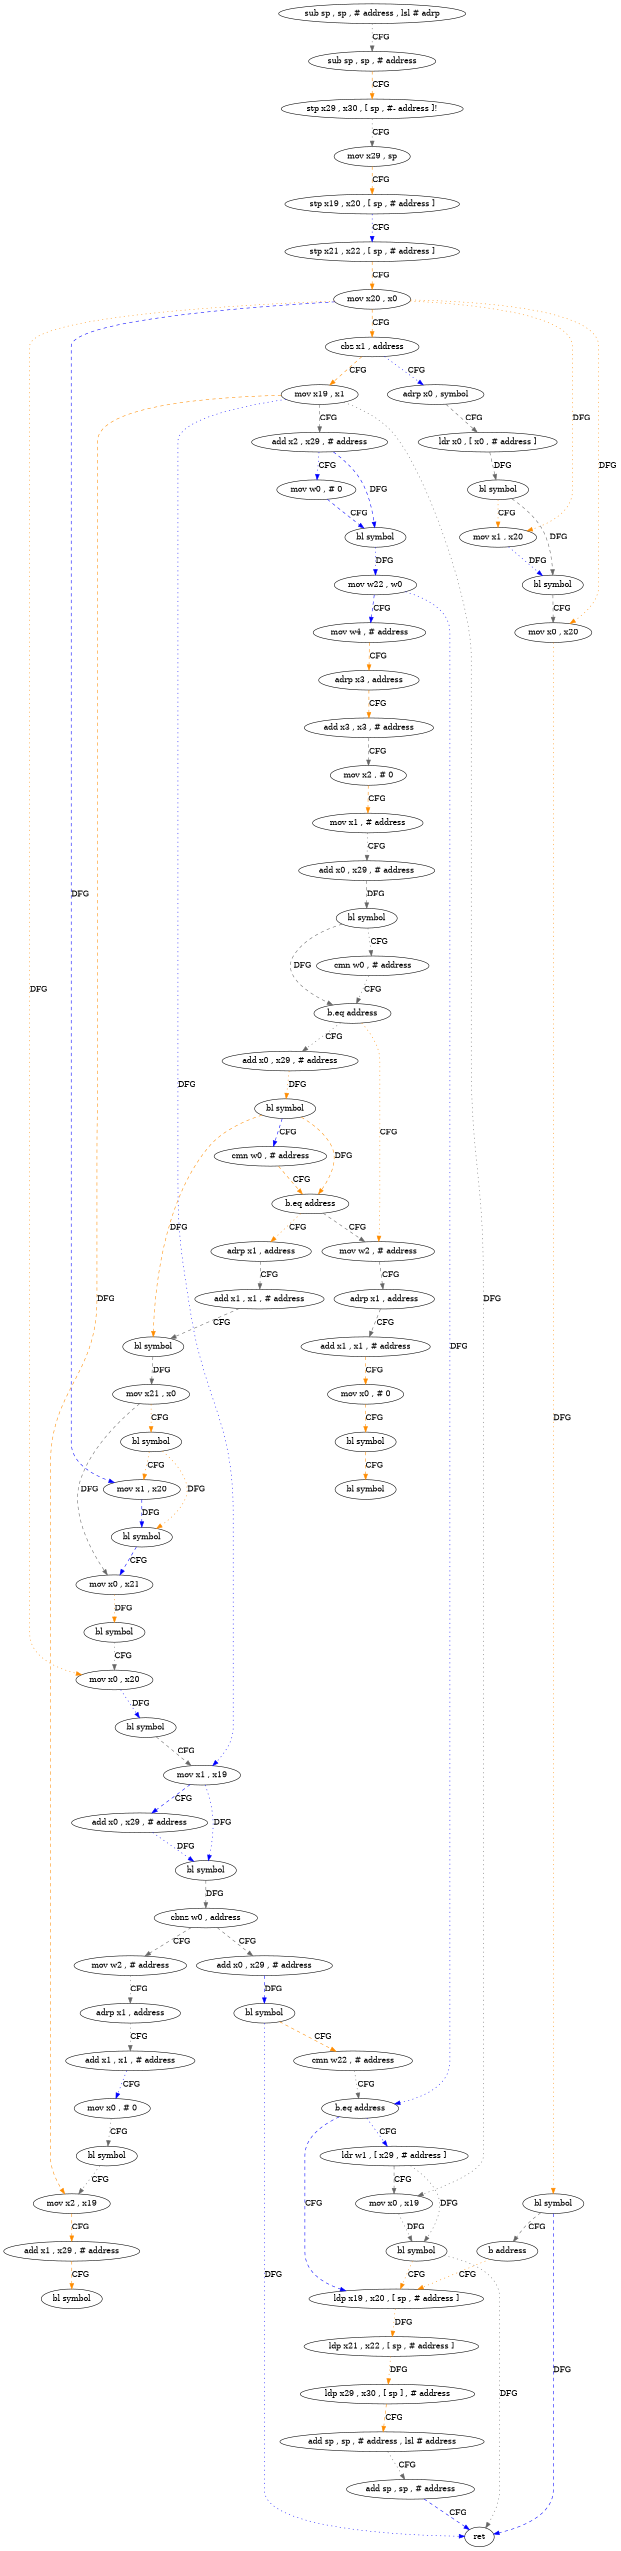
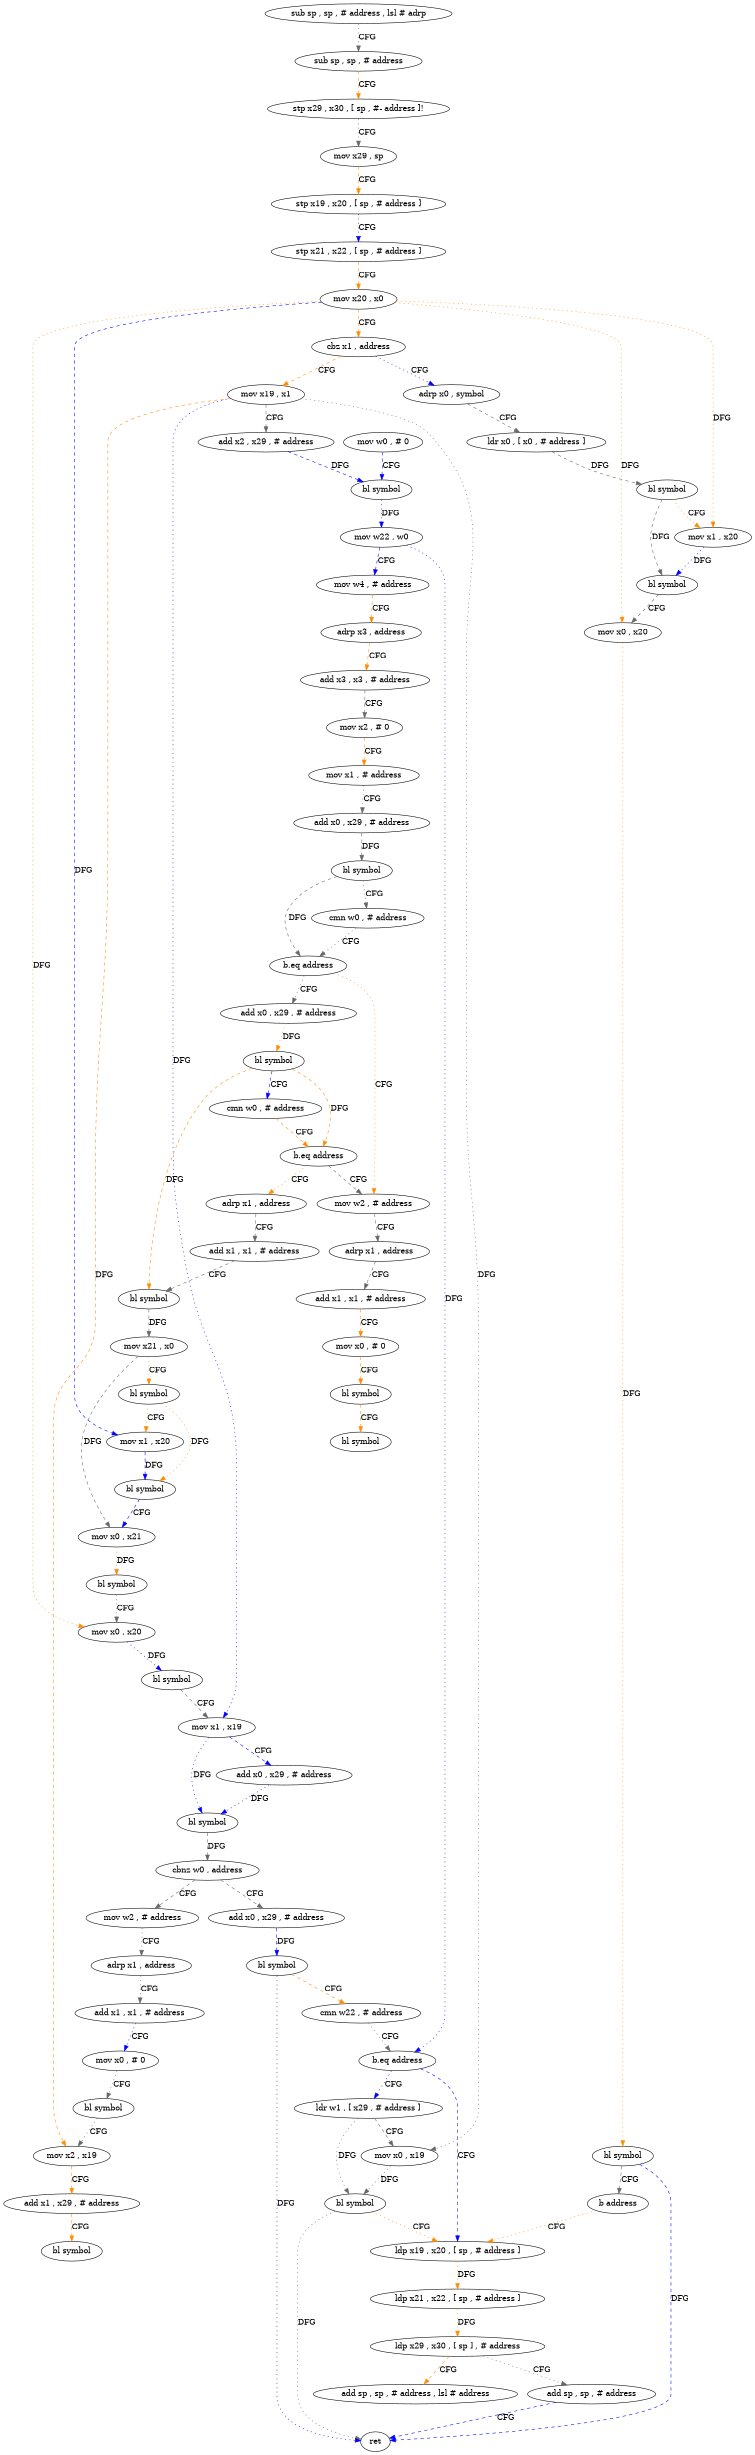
edge "add x2 , x29 , # address" -> "mov w0 , # 0": removed, label "CFG"
edge "add sp , sp , # address , lsl # address" -> "add sp , sp , # address": now "ldp x29 , x30 , [ sp ] , # address" -> "add sp , sp , # address"
